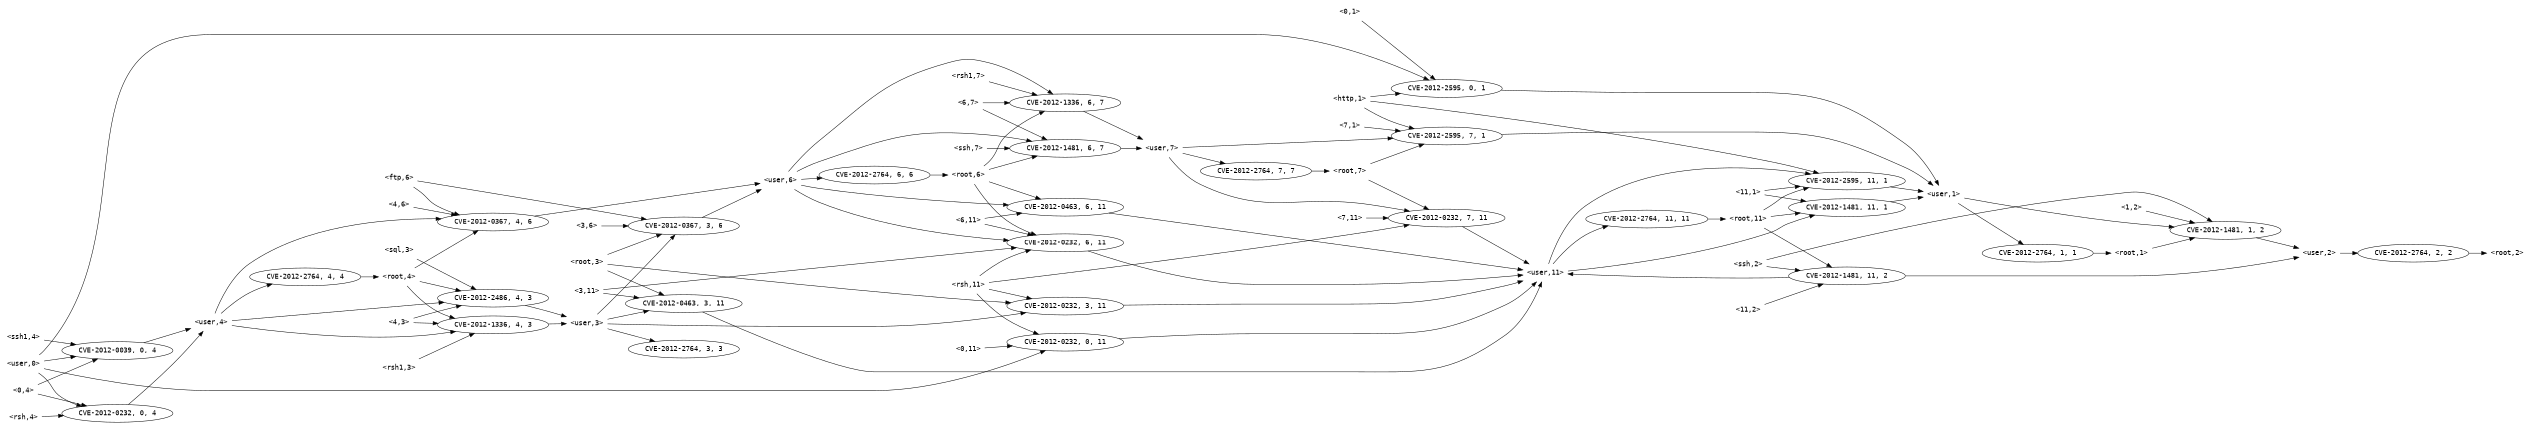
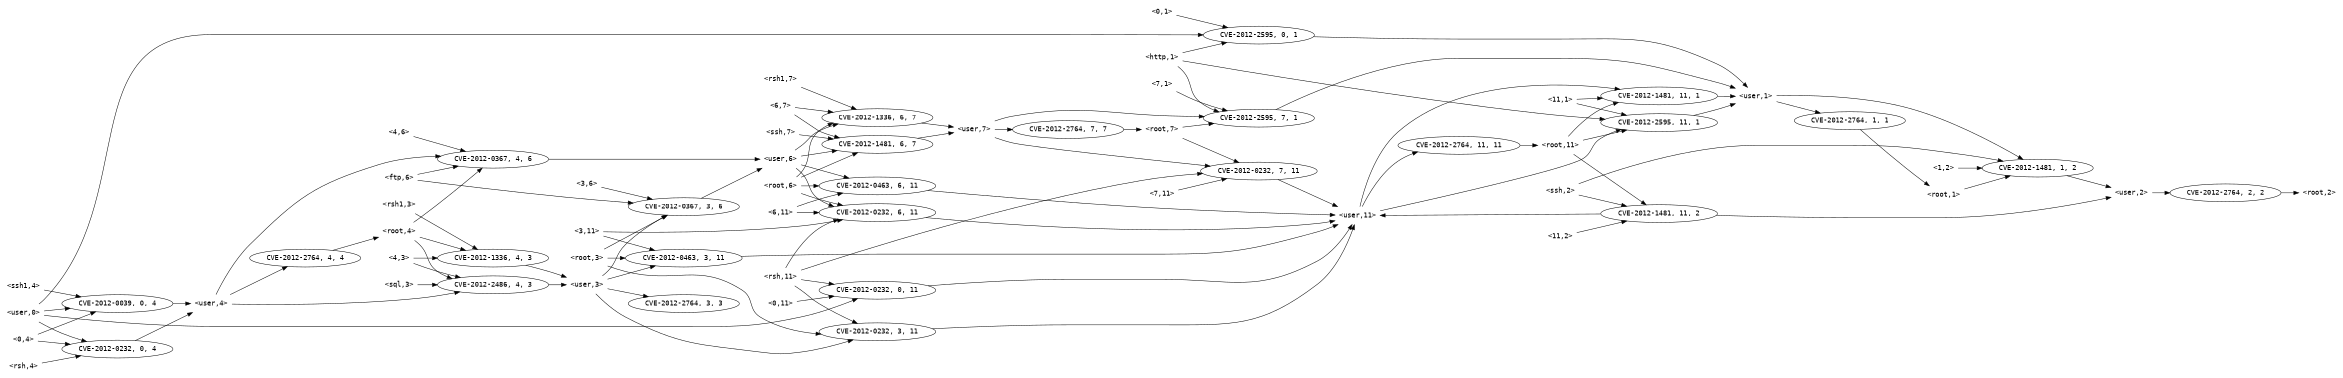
node "CVE-2012-2764, 6, 6": removed
edge "<user,4>" -> "CVE-2012-1336, 4, 3": removed
